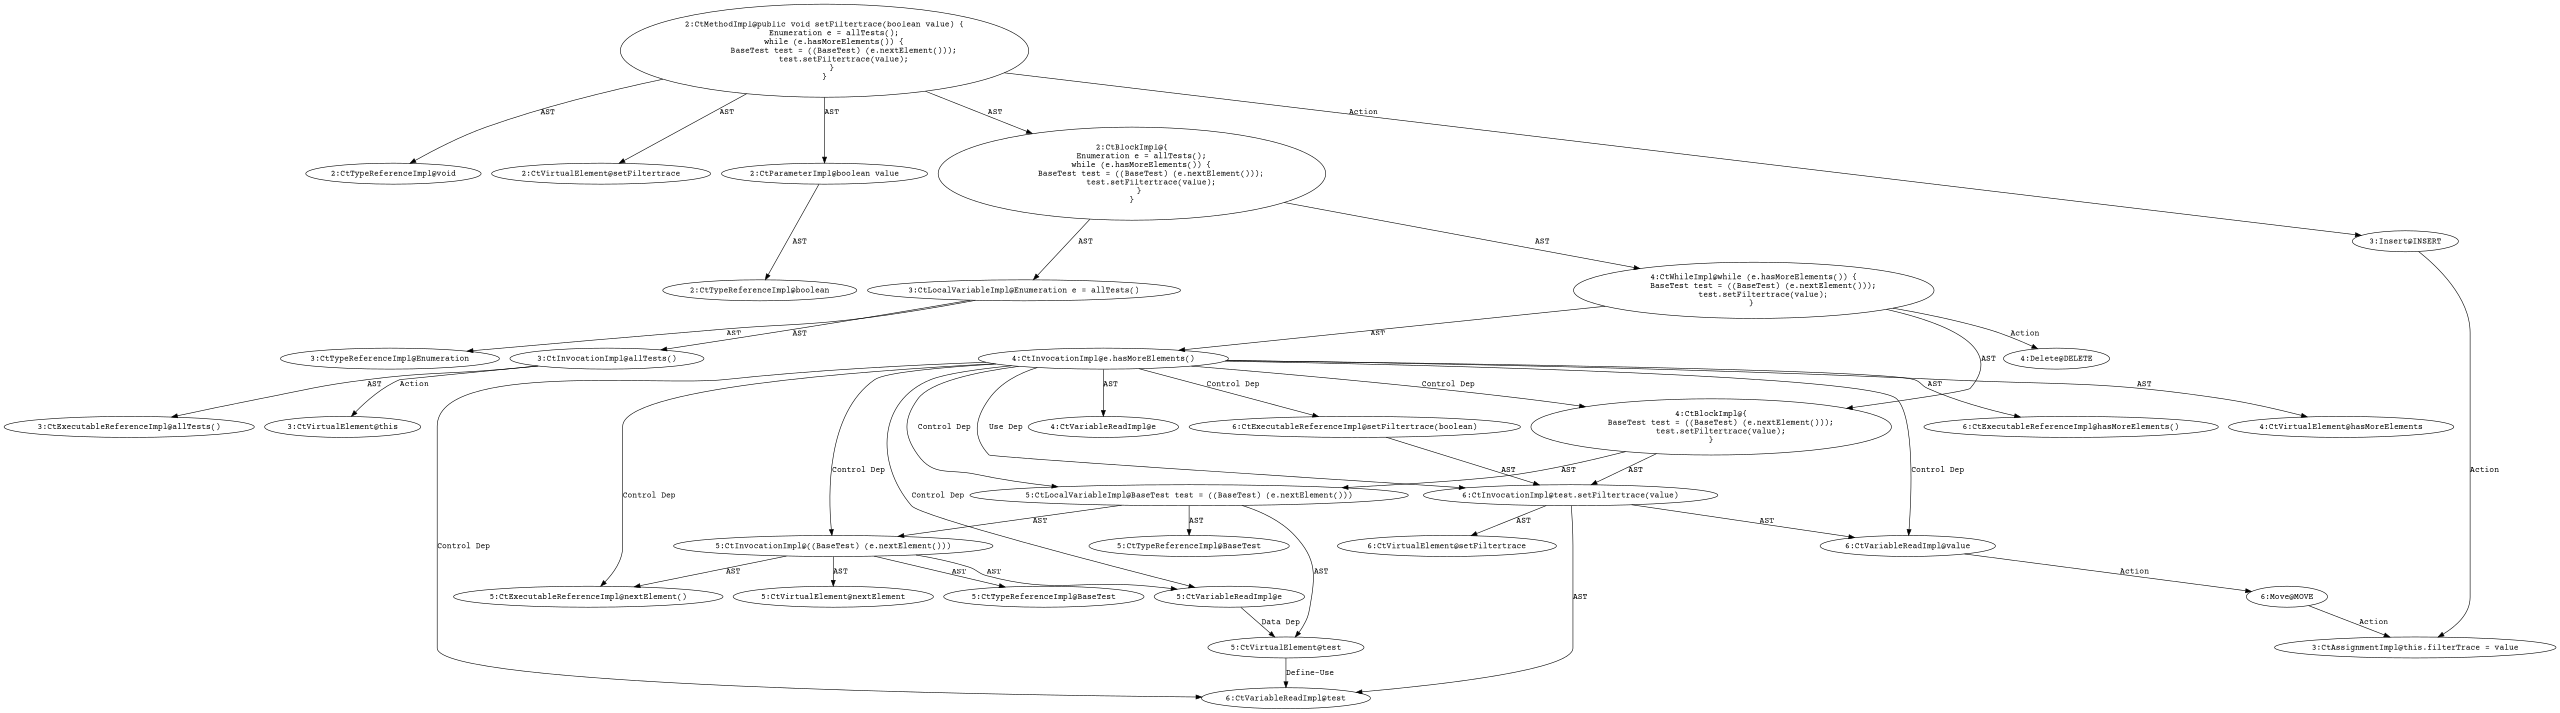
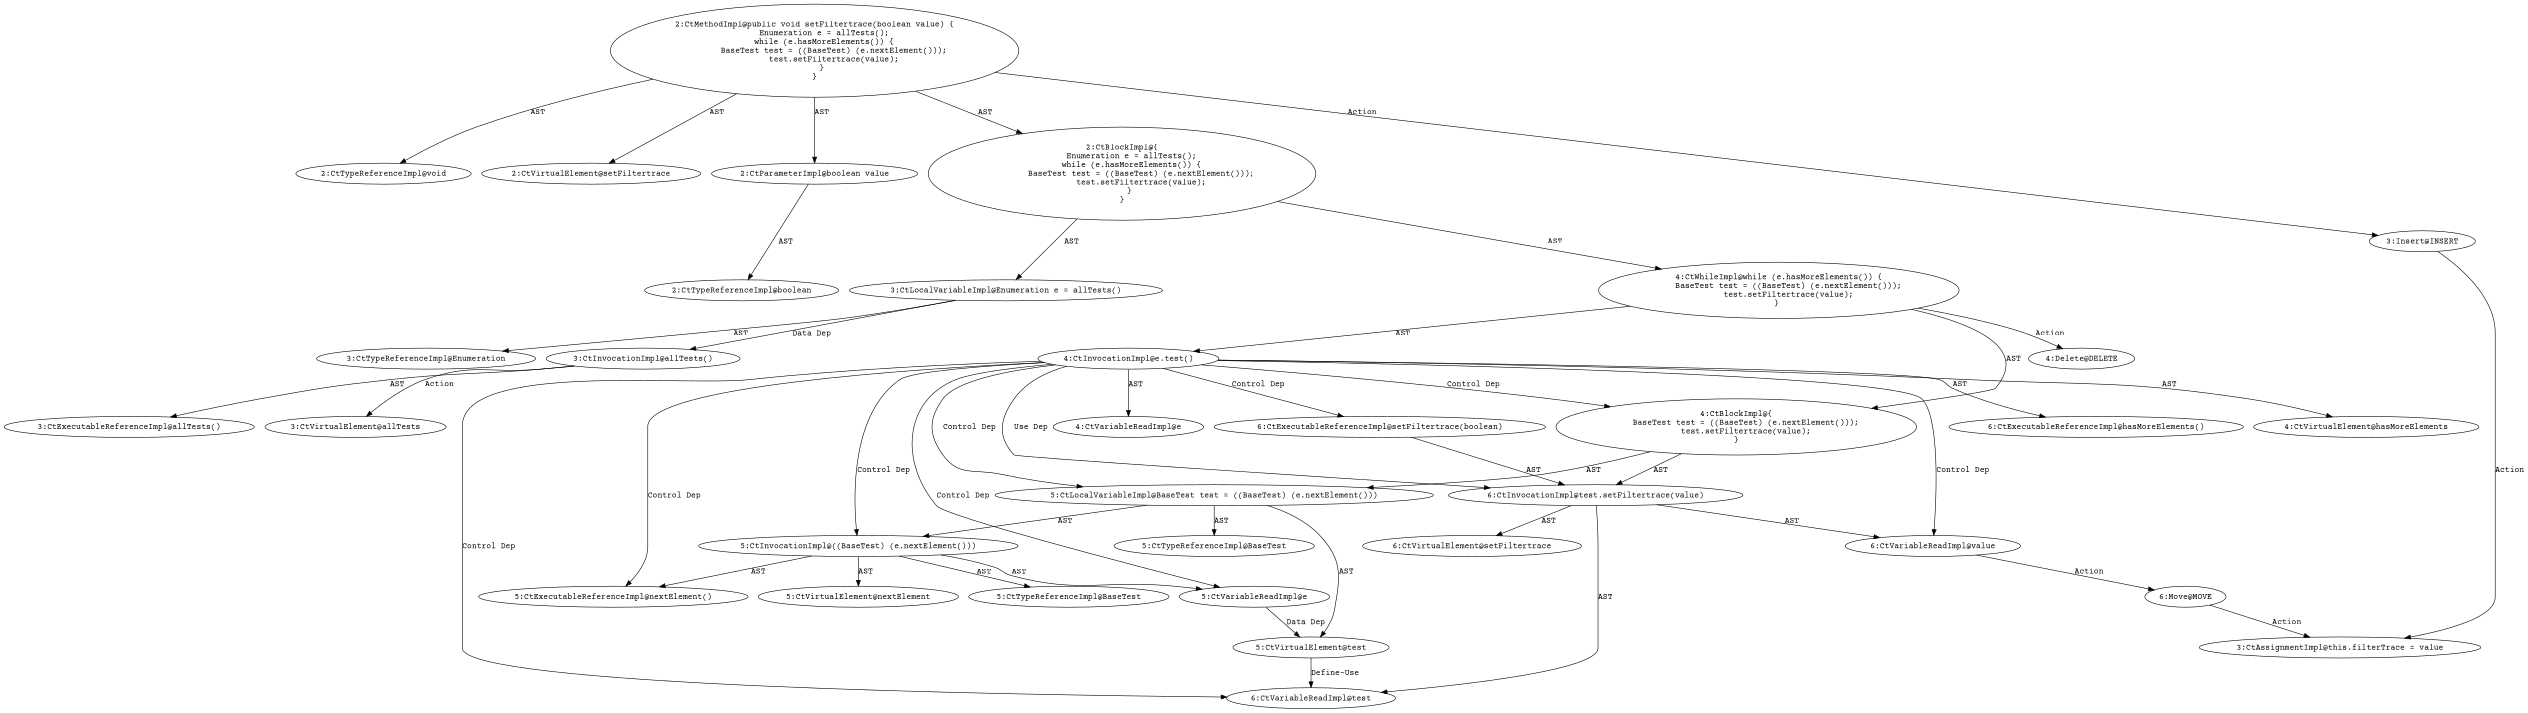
edge "3:CtLocalVariableImpl@Enumeration e = allTests()" -> "3:CtInvocationImpl@allTests()": label "AST" -> "Data Dep"
node "4:CtInvocationImpl@e.hasMoreElements()": label "4:CtInvocationImpl@e.hasMoreElements()" -> "4:CtInvocationImpl@e.test()"
node "3:CtVirtualElement@this": label "3:CtVirtualElement@this" -> "3:CtVirtualElement@allTests"
